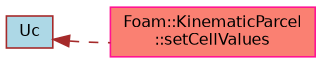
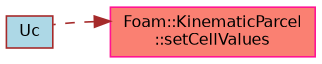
edge "Foam::KinematicParcel ::setCellValues" -> "Uc": reversed
